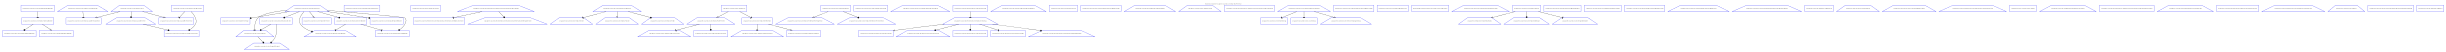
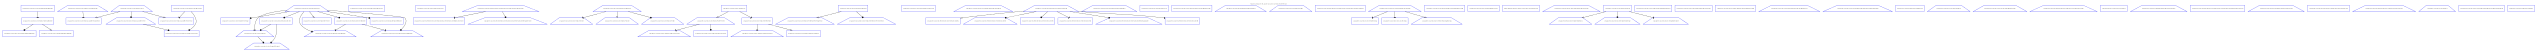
edge "Lorg.apache.cassandra.dht.tokenallocator.TokenAllocation$3" -> "Lorg.apache.cassandra.dht.tokenallocator.ReplicationStrategy": reversed
node "Lorg.apache.cassandra.locator.EndpointsForRange$Builder": shape box -> trapezium
